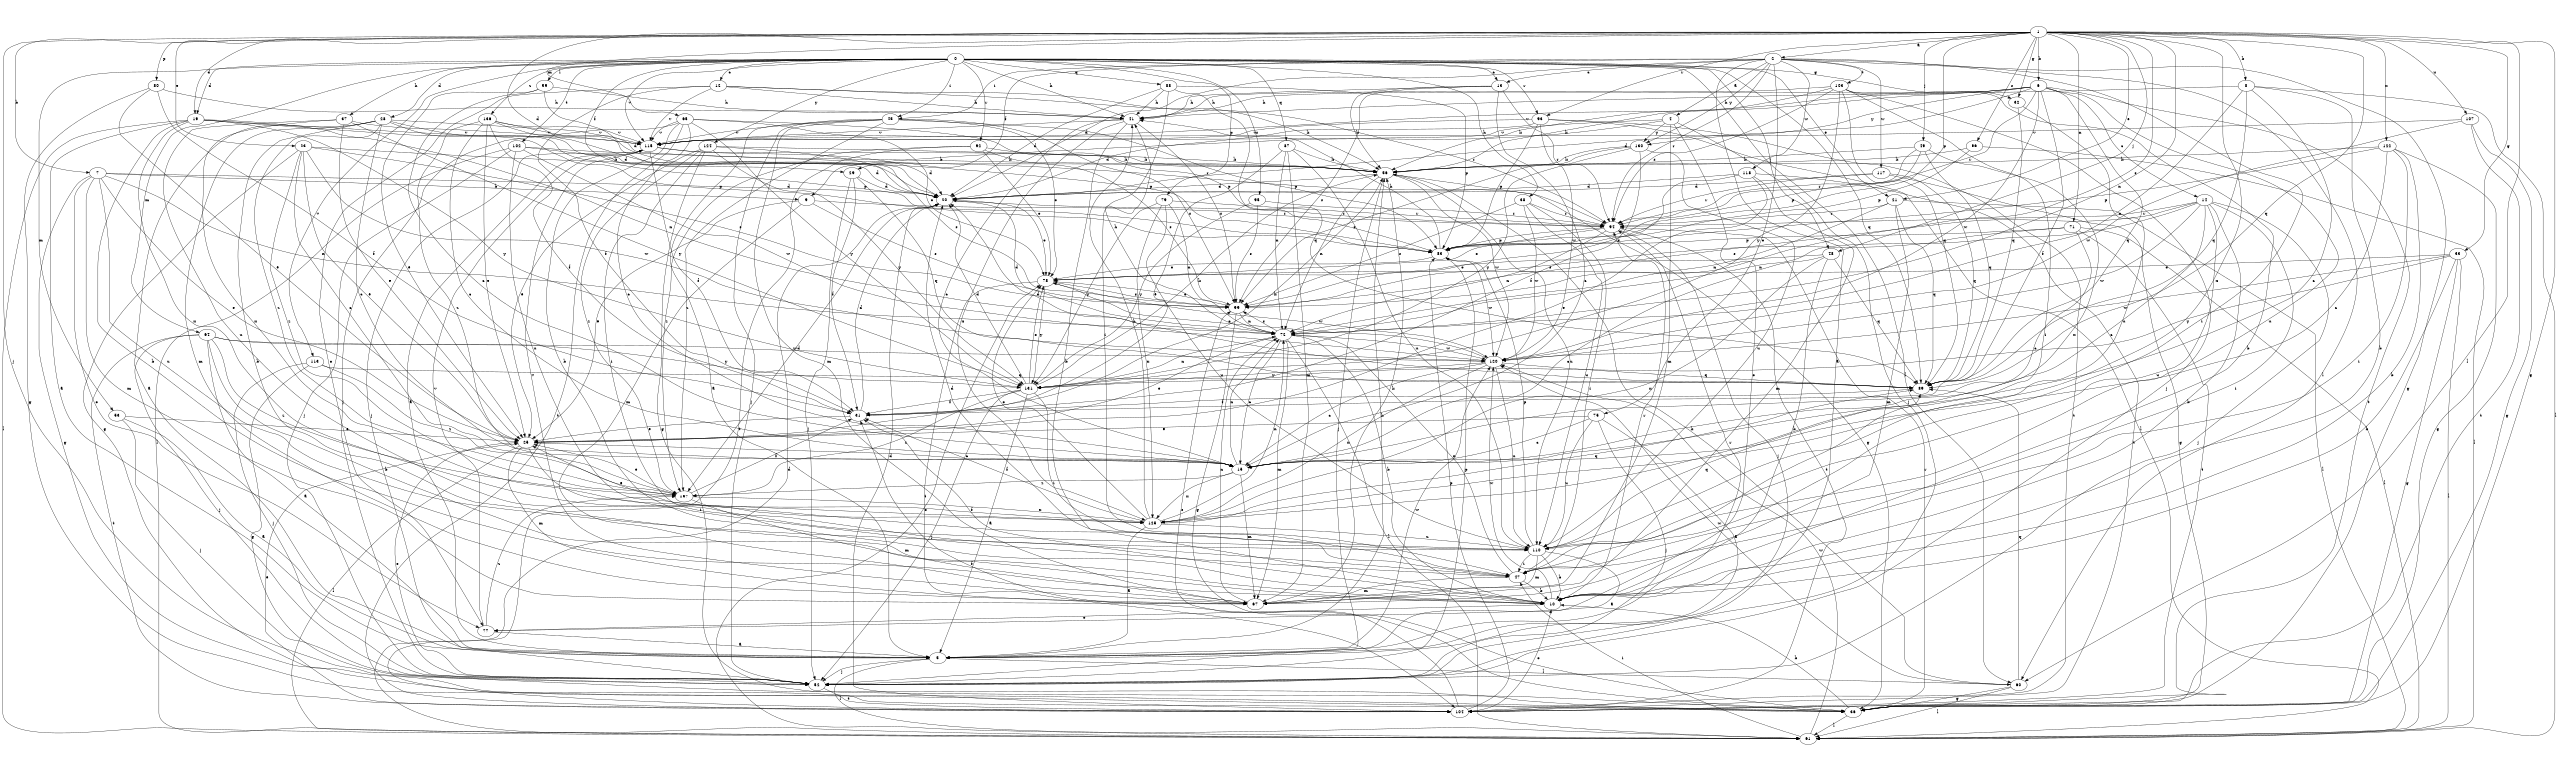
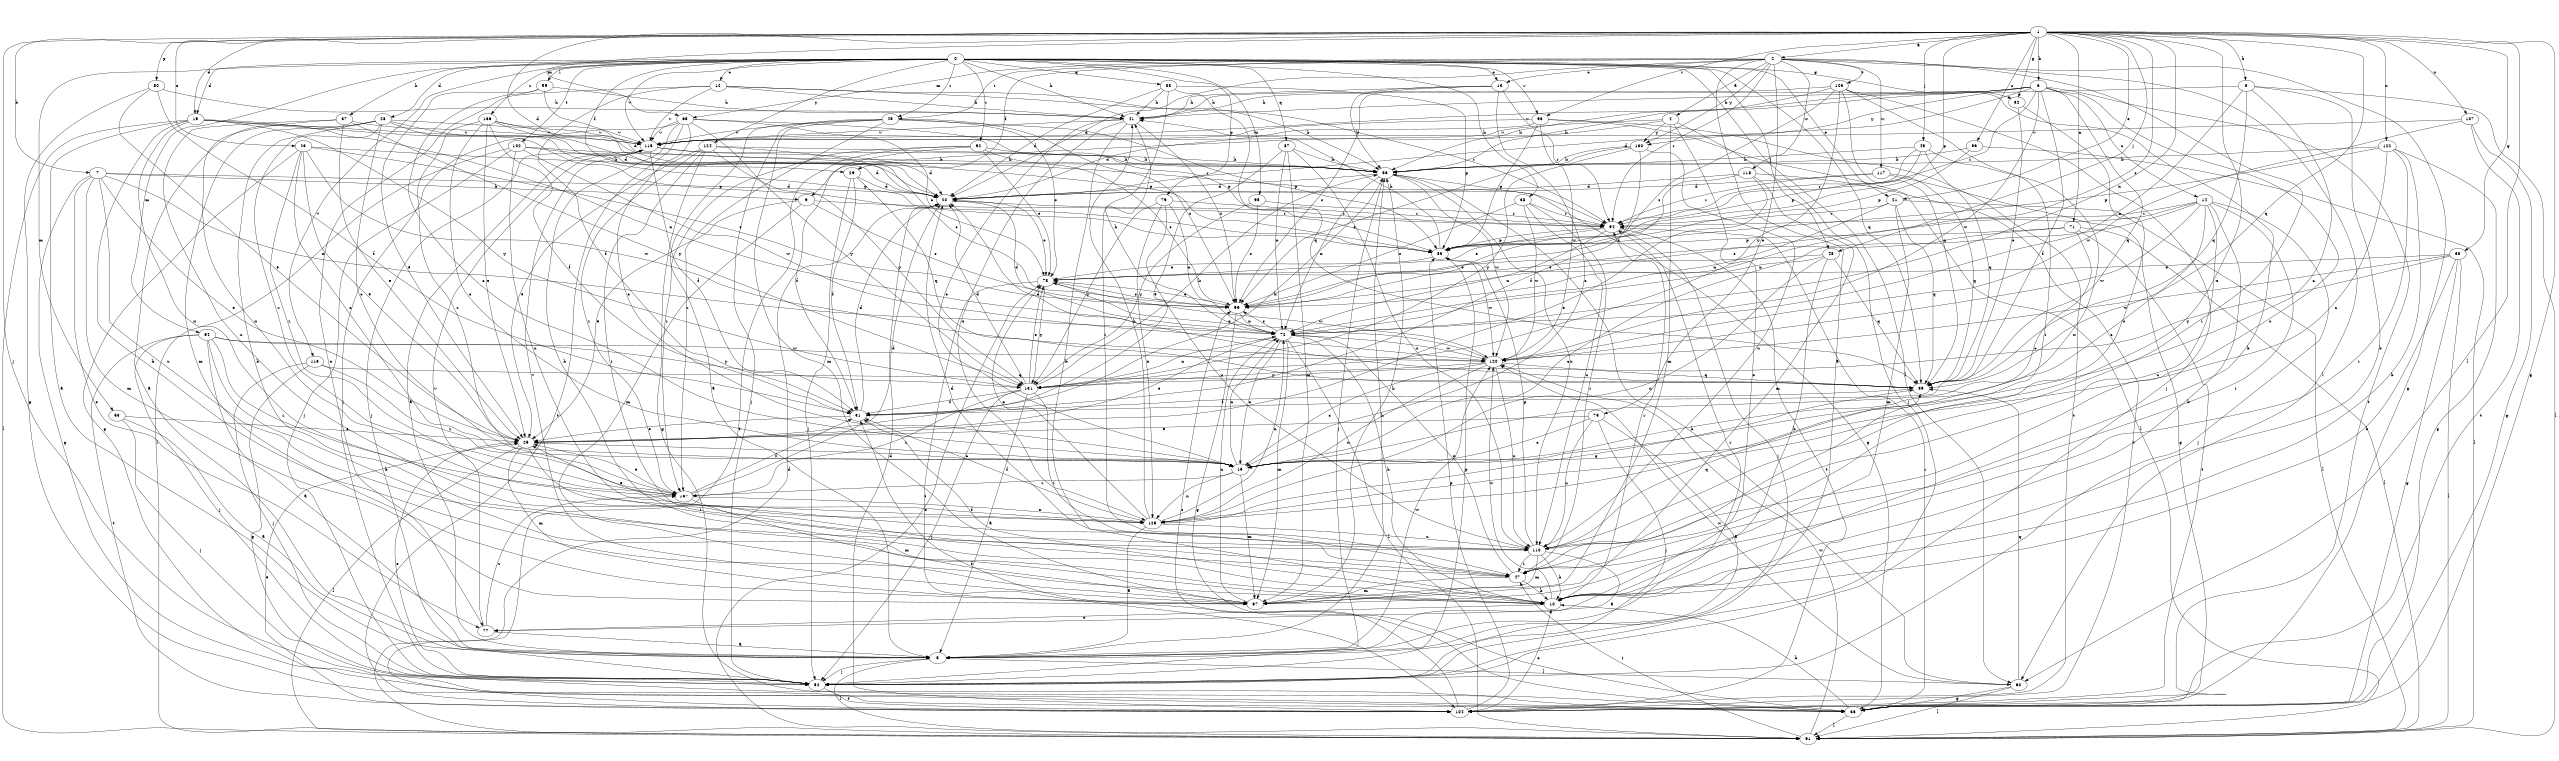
edge "2" -> "65": added, label "m"
edge "103" -> "94": now "103" -> "99"
edge "92" -> "31": added, label "f"
edge "32" -> "89": label "q" -> "o"
edge "20" -> "137": reversed
